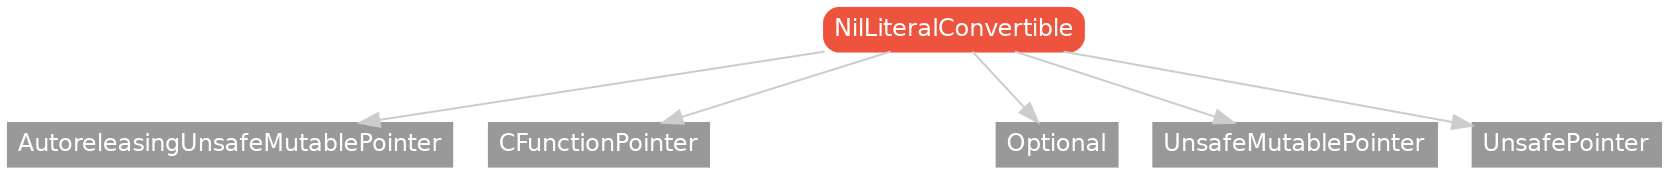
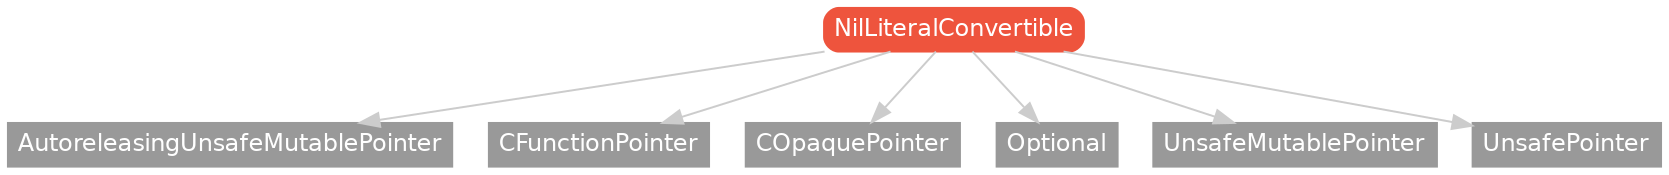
node "COpaquePointer": added
